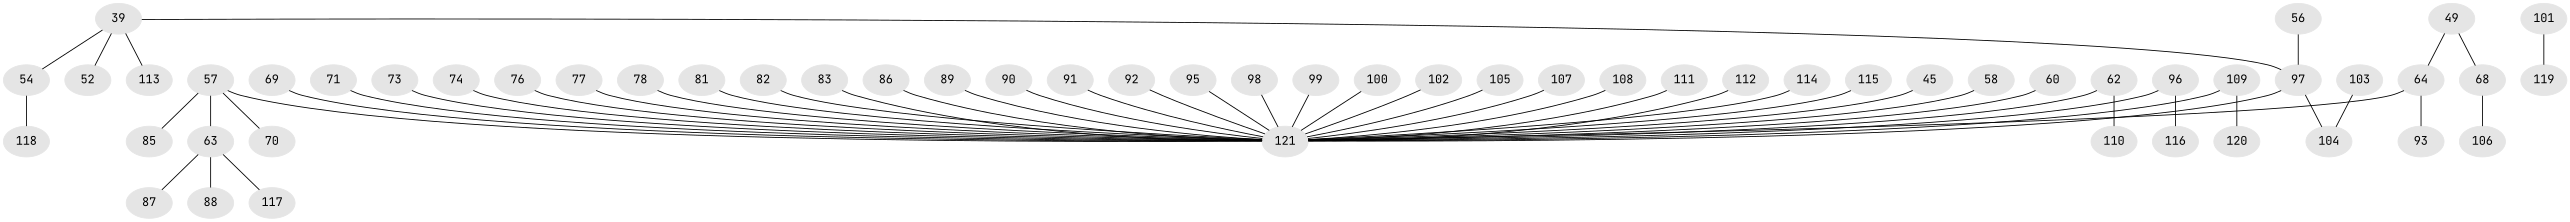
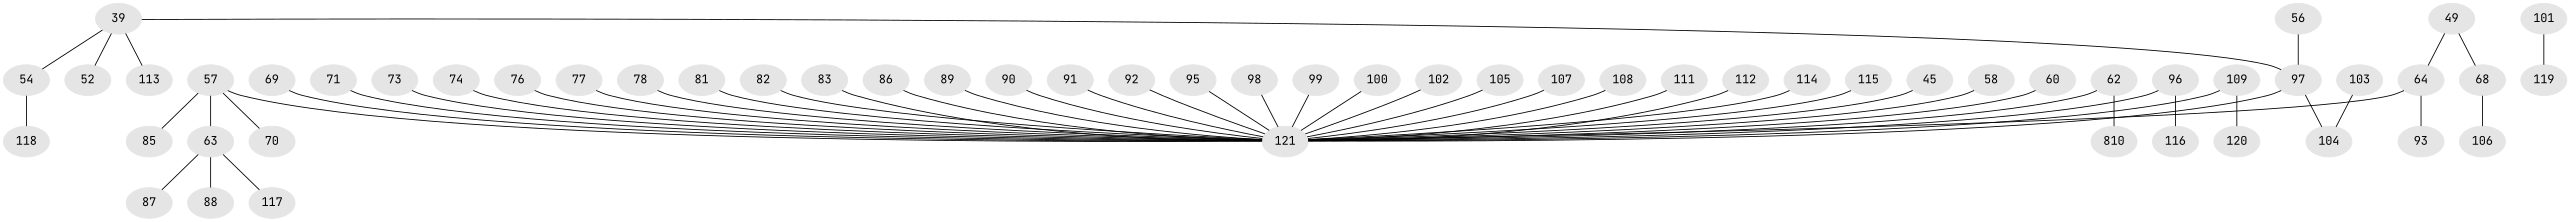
node "110": label "110" -> "810"
